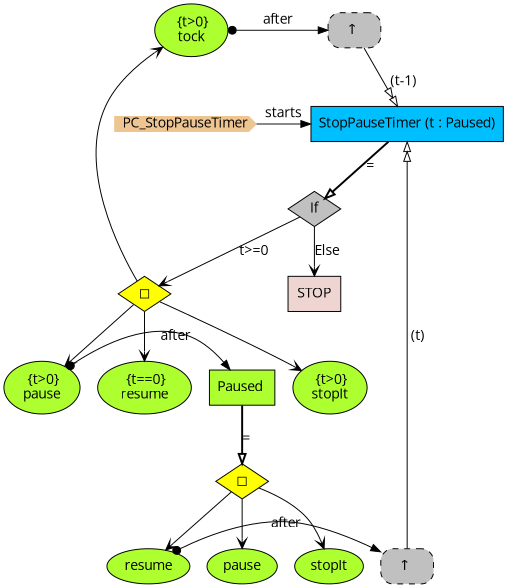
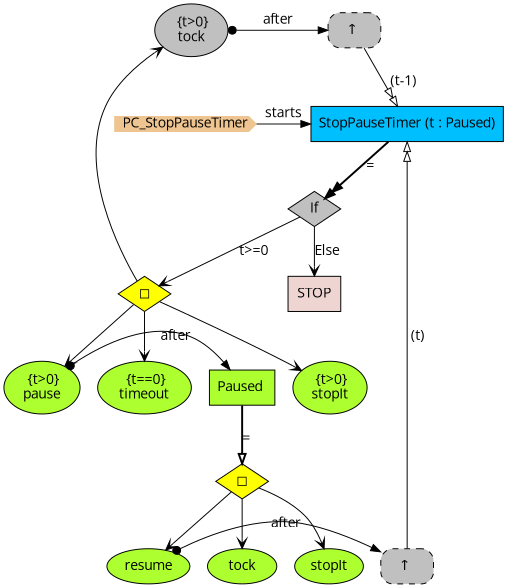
node "{t>0} tock": fillcolor greenyellow -> gray
edge "StopPauseTimer (t : Paused)" -> "If": arrowhead onormal -> normalnormal
node "{t==0} resume": label "{t==0} resume" -> "{t==0} timeout"
node "pause": label "pause" -> "tock"
